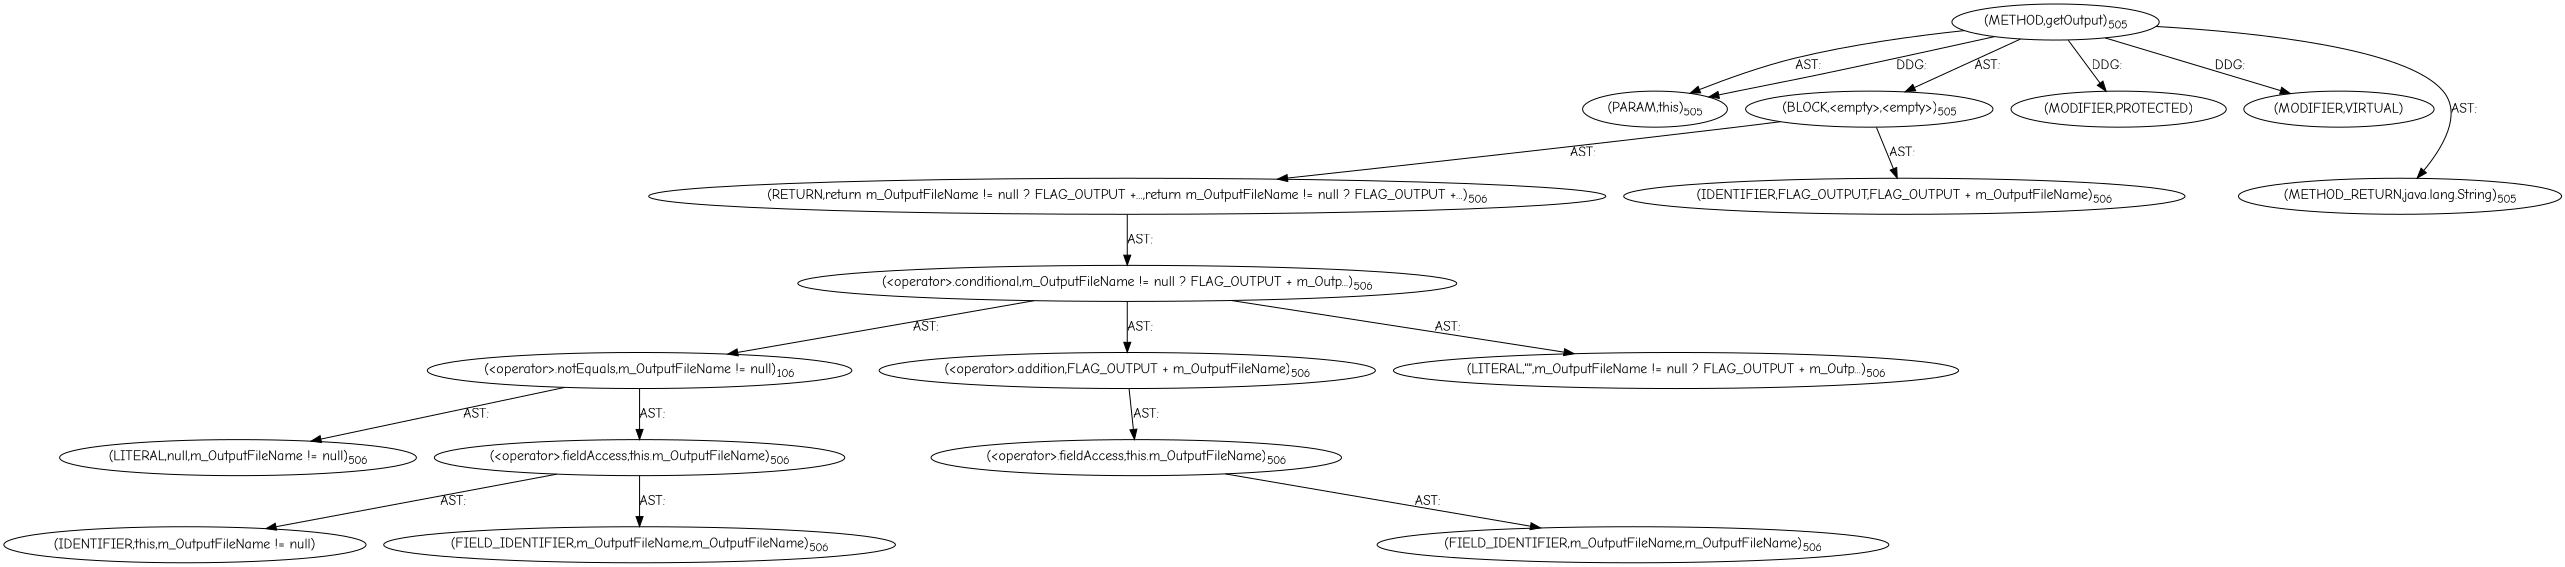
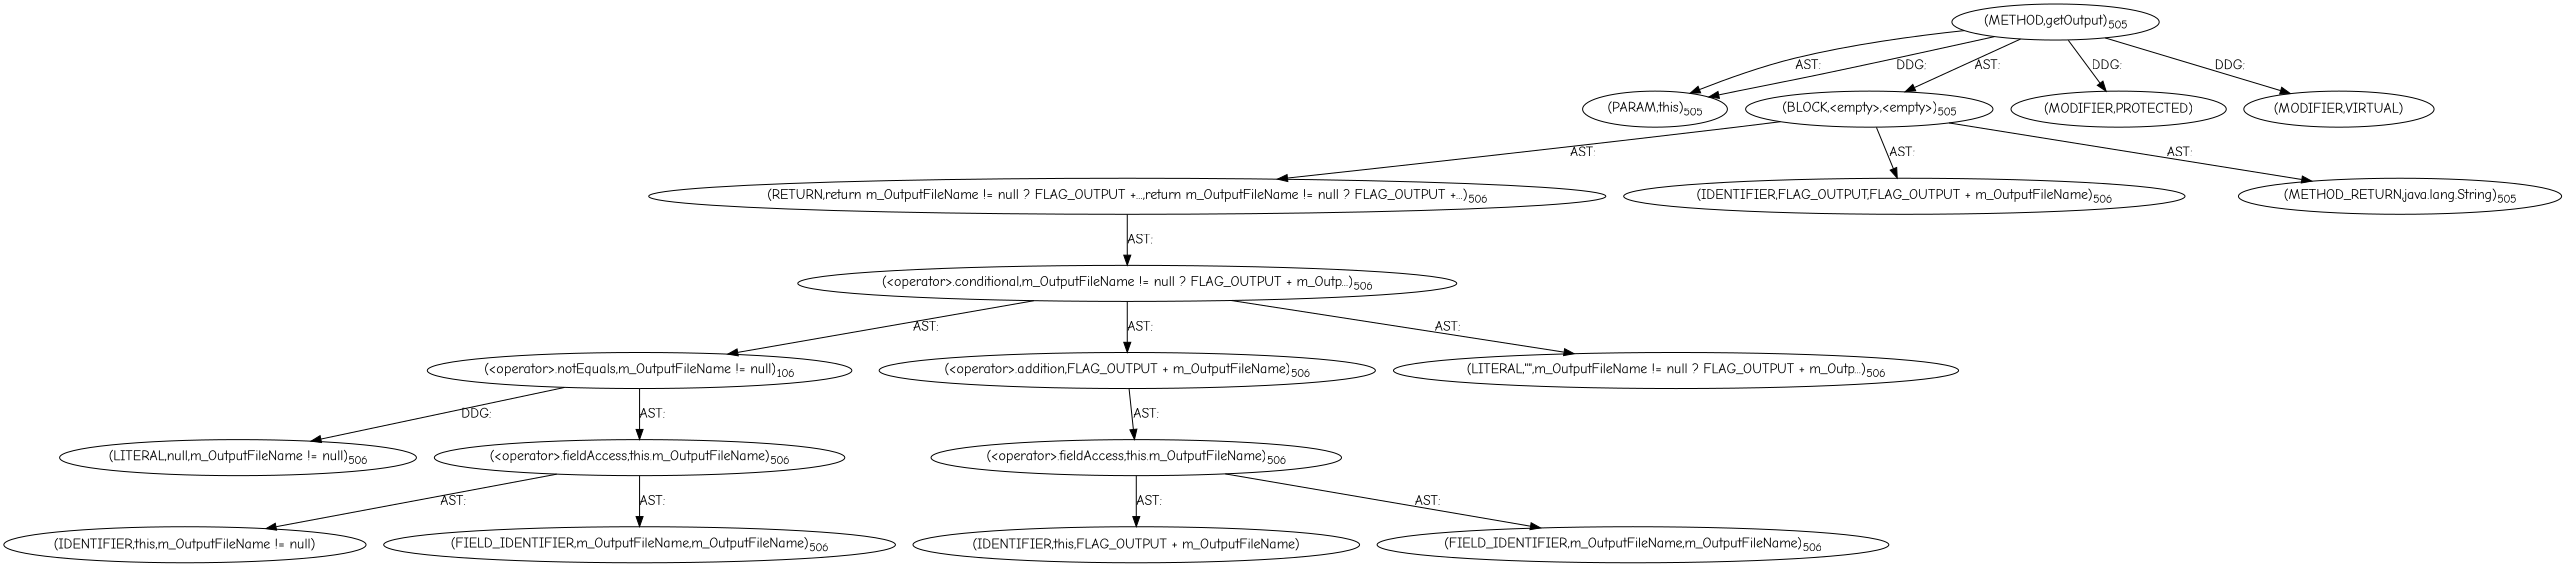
edge "(METHOD,getOutput)" -> "(METHOD_RETURN,java.lang.String)": now "(BLOCK,<empty>,<empty>)" -> "(METHOD_RETURN,java.lang.String)"
edge "(<operator>.notEquals,m_OutputFileName != null)" -> "(LITERAL,null,m_OutputFileName != null)": label "AST: " -> "DDG: "
node "(IDENTIFIER,this,FLAG_OUTPUT + m_OutputFileName)": added
